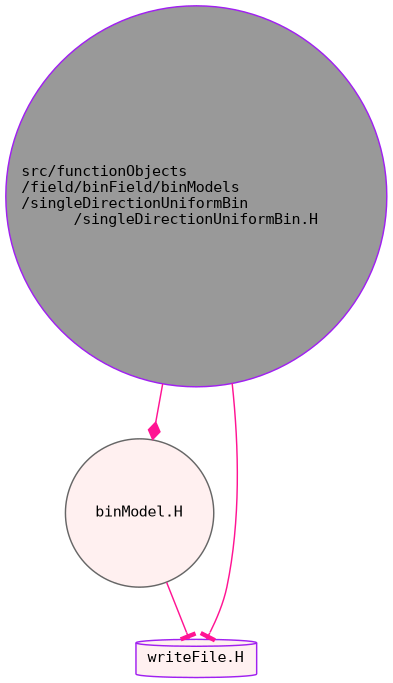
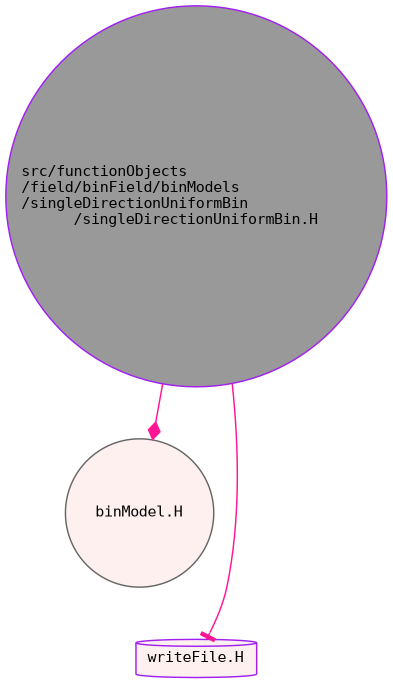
edge "binModel.H" -> "writeFile.H": removed
